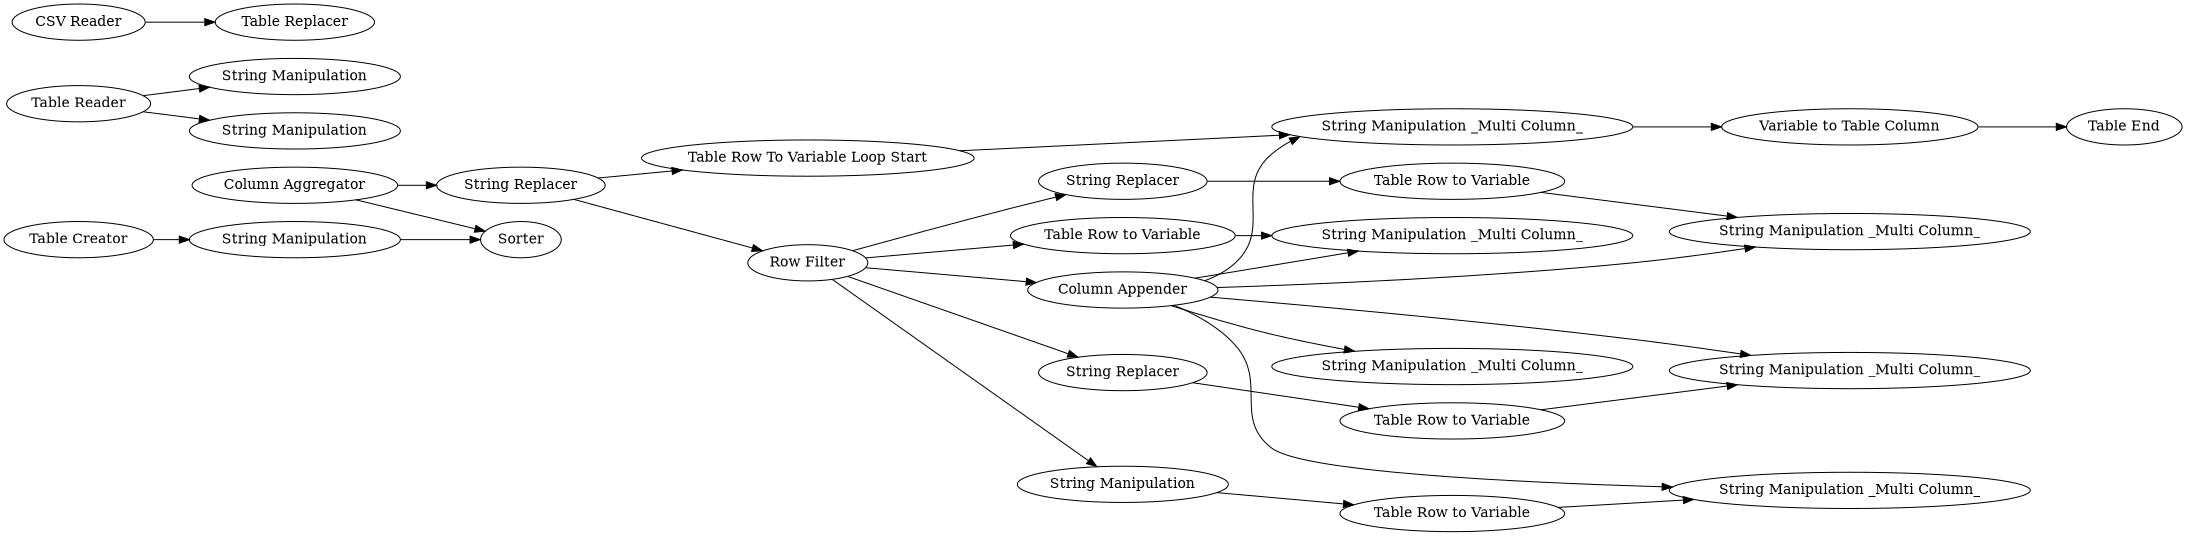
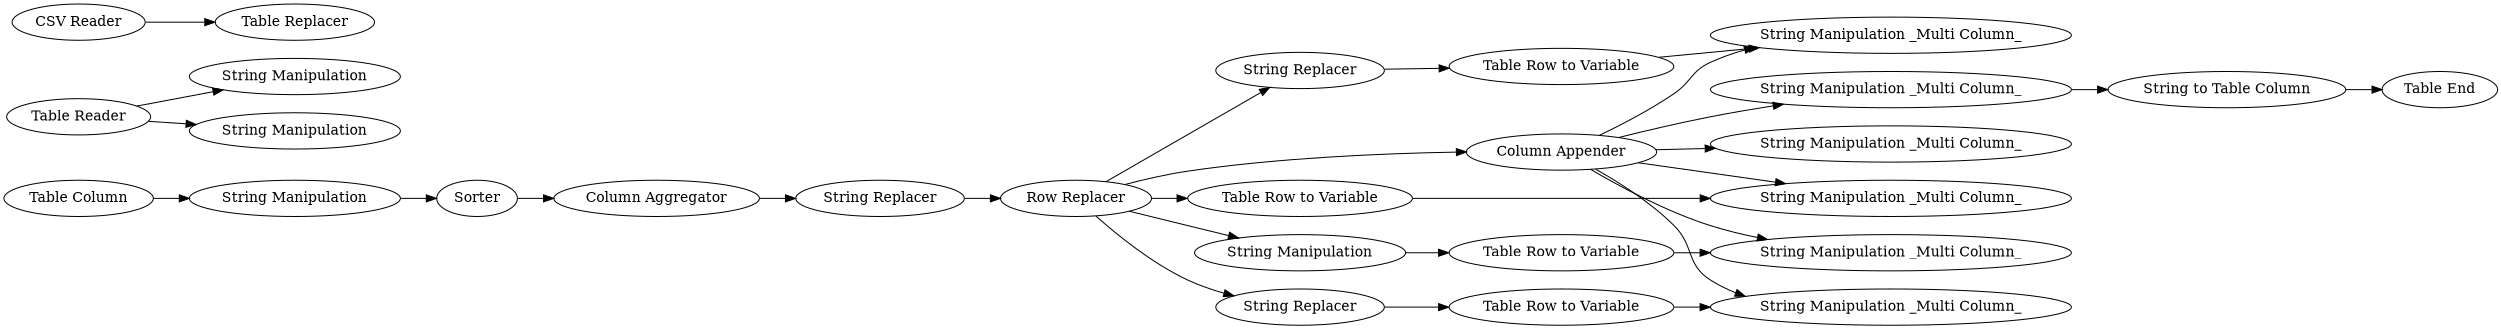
node "Variable to Table Column": label "Variable to Table Column" -> "String to Table Column"
node "Table Row To Variable Loop Start": removed
edge "Column Aggregator" -> "Sorter": reversed
node "Table Creator": label "Table Creator" -> "Table Column"
node "Row Filter": label "Row Filter" -> "Row Replacer"
